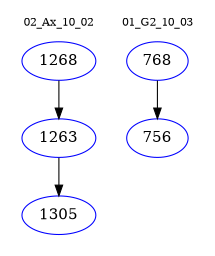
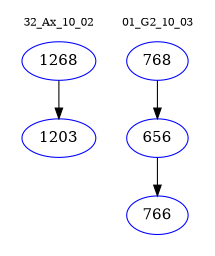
cluster "02_Ax_10_02": label "02_Ax_10_02" -> "32_Ax_10_02"
node "1263": label "1263" -> "1203"
node "756": label "756" -> "656"
node "1305": removed
node "766": added
